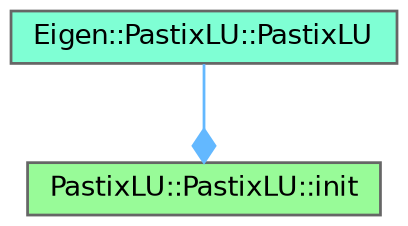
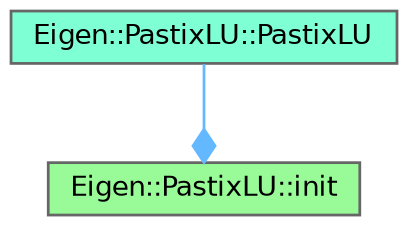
node "PastixLU::PastixLU::init": label "PastixLU::PastixLU::init" -> "Eigen::PastixLU::init"
